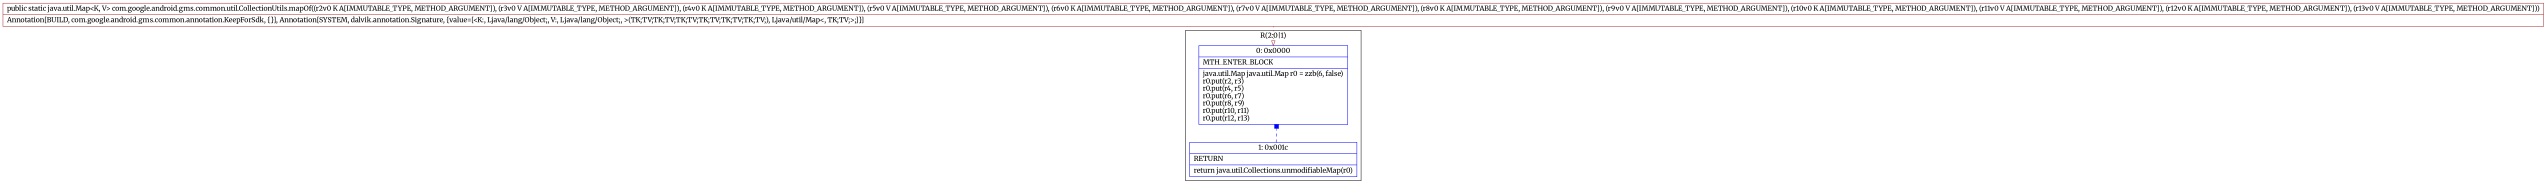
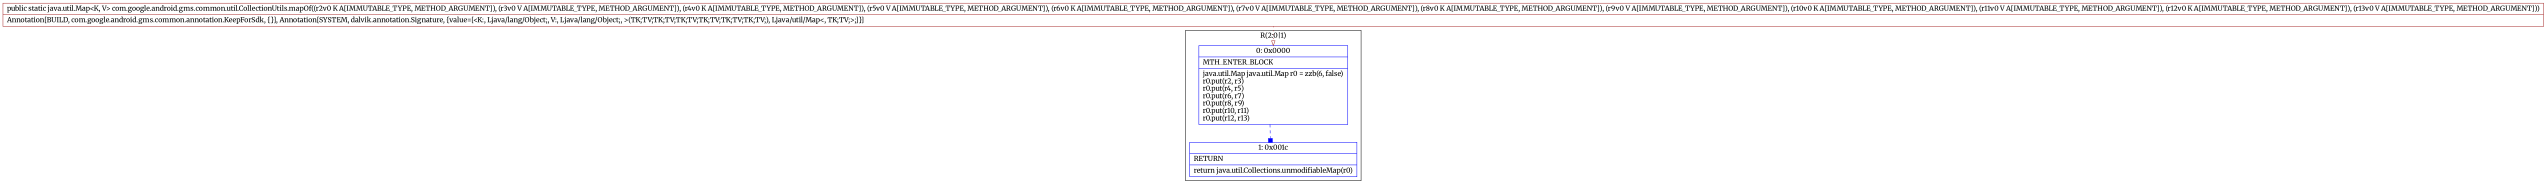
edge "1: 0x001c" -> "0: 0x0000": reversed
